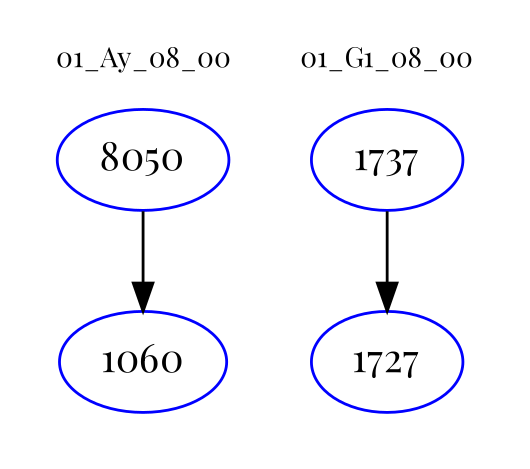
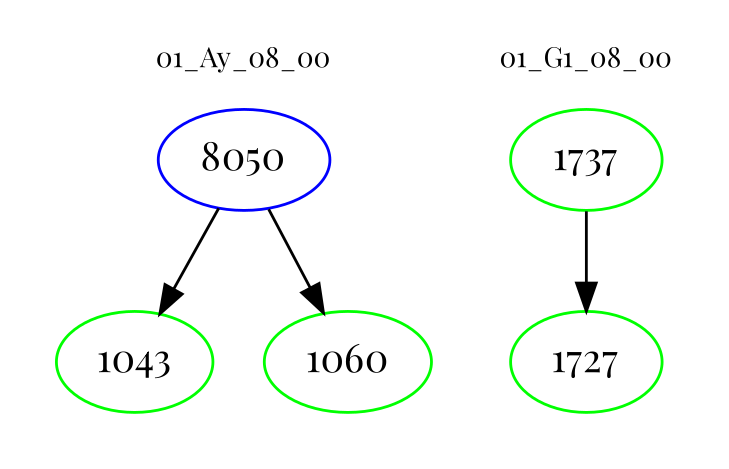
node "1737": color blue -> green
node "1043": added
node "1060": color blue -> green
node "1727": color blue -> green
